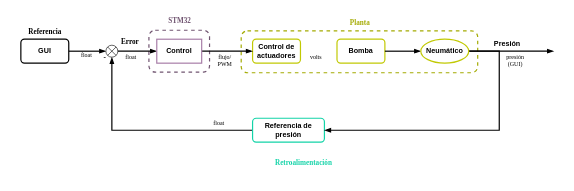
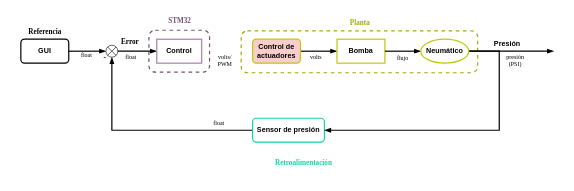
edge "Control" -> "Control de actuadores": removed
node "Control de actuadores": fillcolor #ffffff -> #f8cecc
edge "Control de actuadores" -> "Bomba": added
node "Bomba": shape rounded rectangle -> rectangle
node "flujo": added
node "flujo/ PWM": label "flujo/ PWM" -> "volts/ PWM"
node "presión (GUI)": label "presión (GUI)" -> "presión (PSI)"
node "Referencia de presión": label "Referencia de presión" -> "Sensor de presión"
